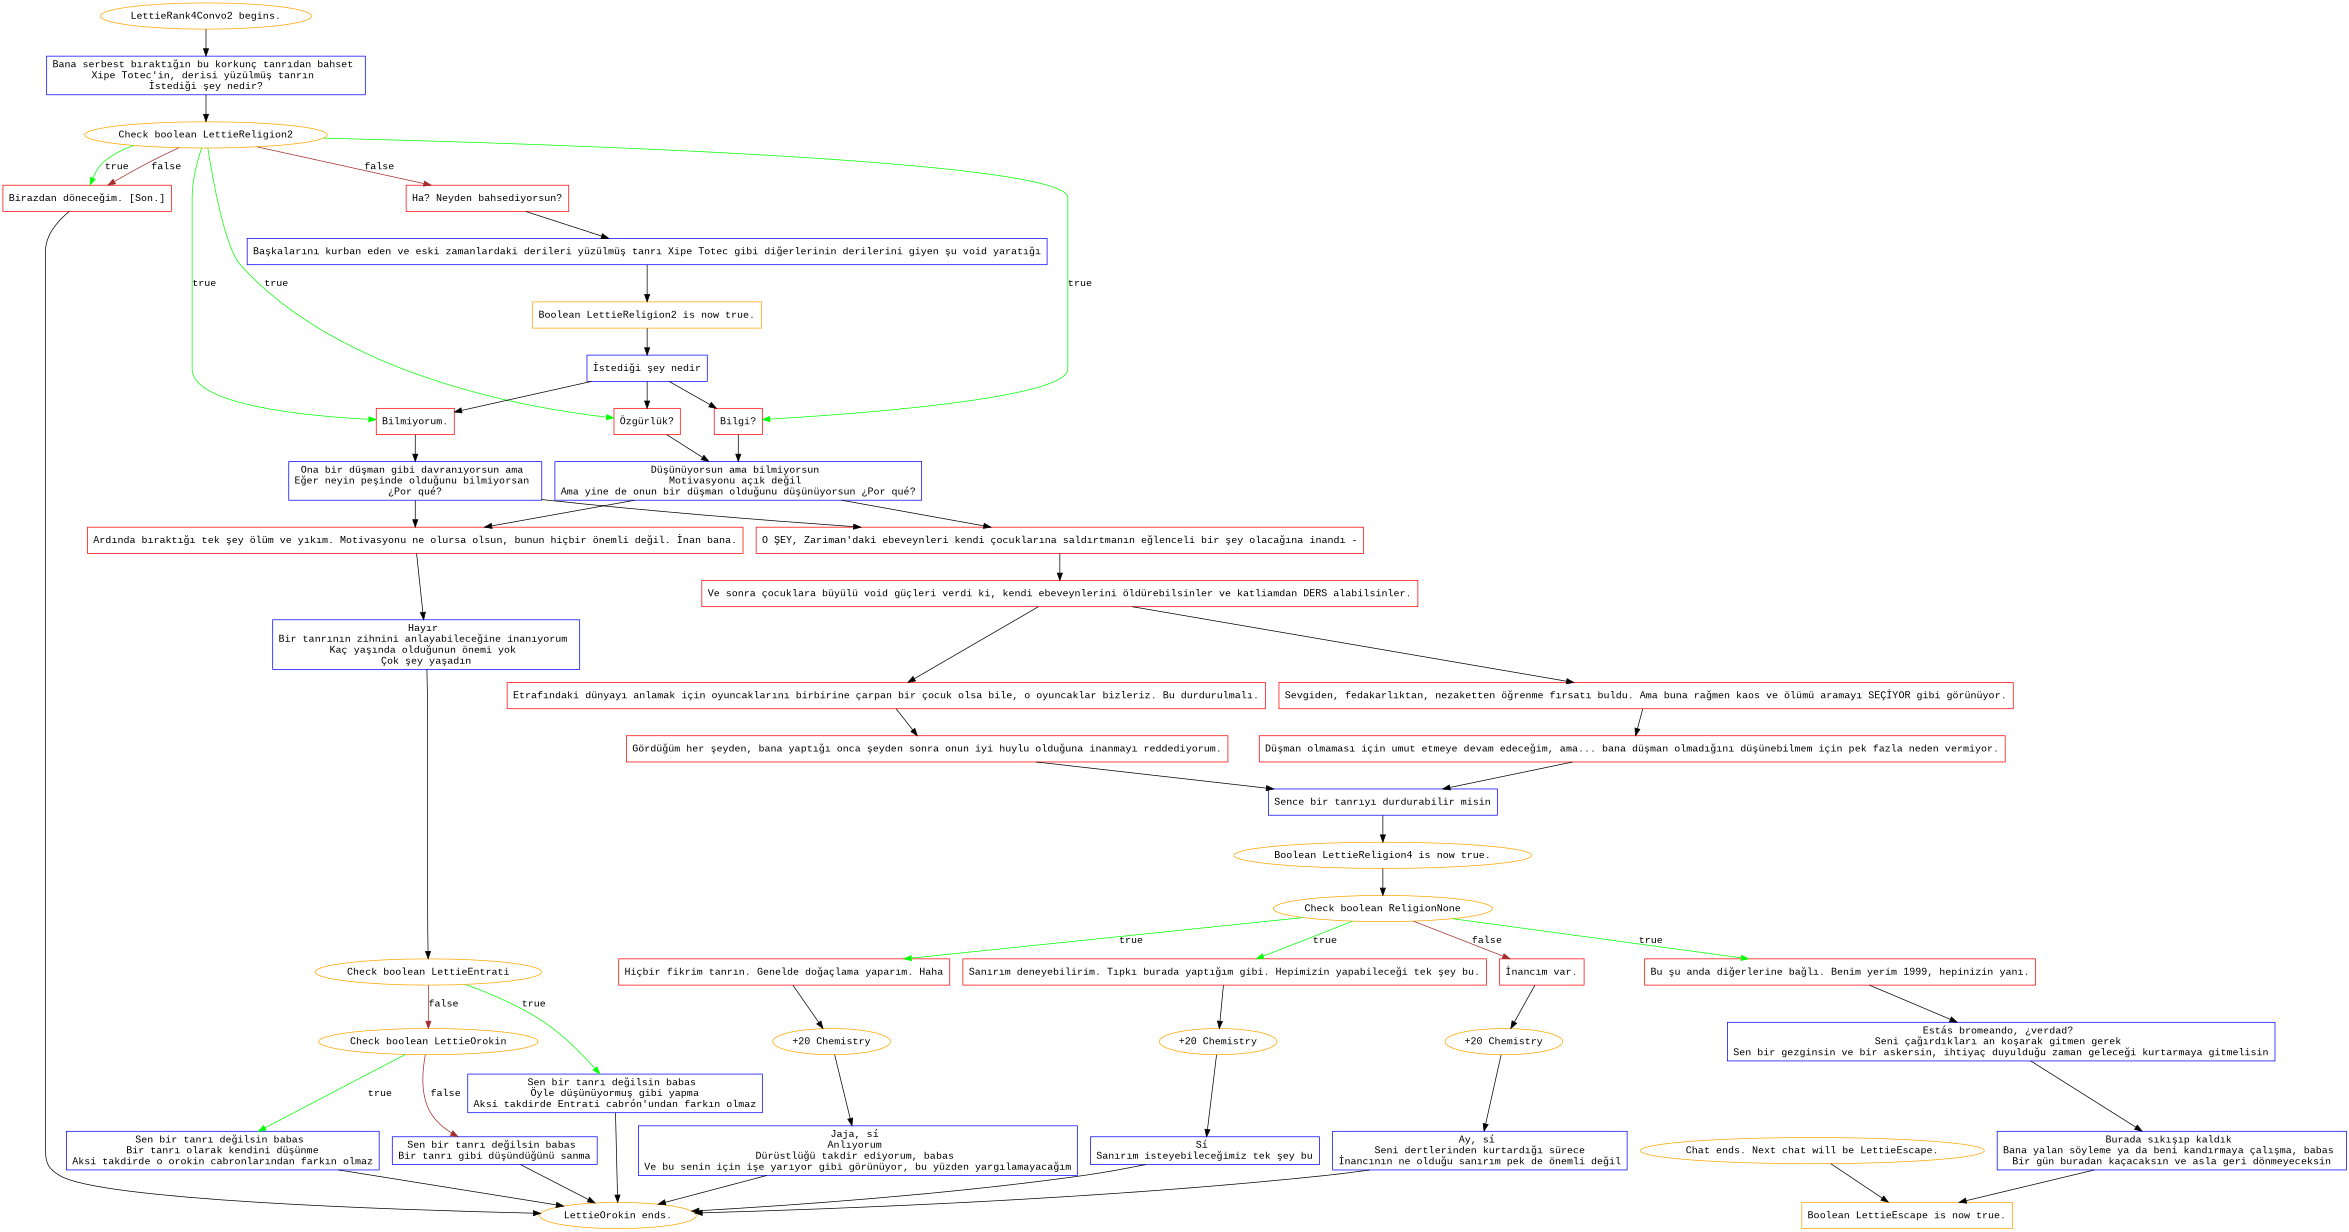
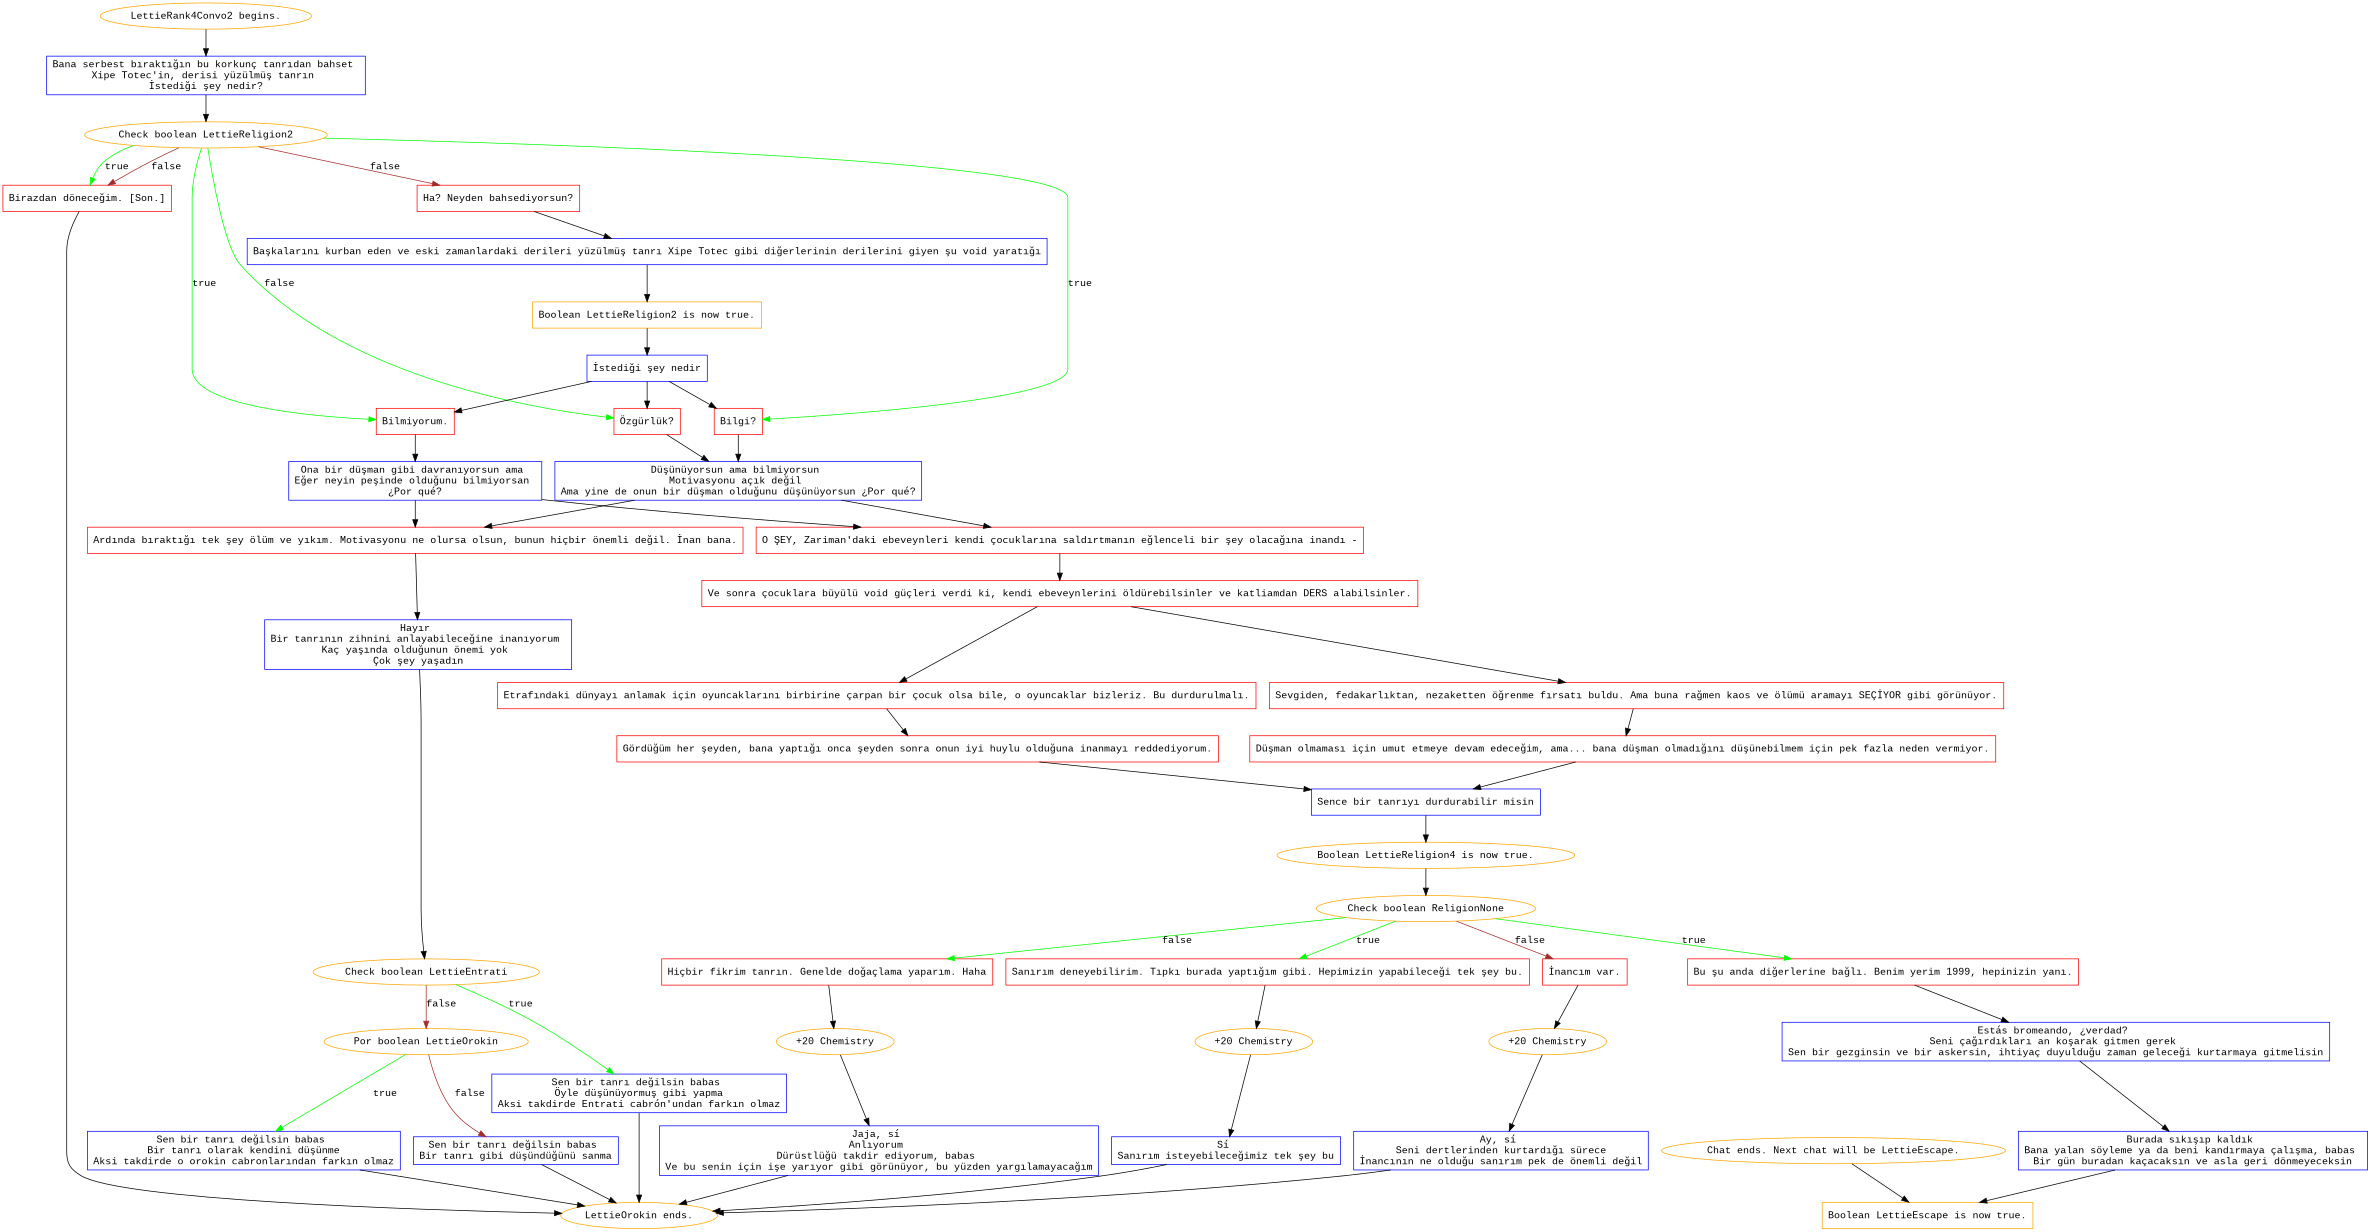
edge "Check boolean LettieReligion2" -> "Özgürlük?": label "true" -> "false"
edge "Check boolean ReligionNone" -> "Hiçbir fikrim tanrın. Genelde doğaçlama yaparım. Haha": label "true" -> "false"
node "Check boolean LettieOrokin": label "Check boolean LettieOrokin" -> "Por boolean LettieOrokin"
